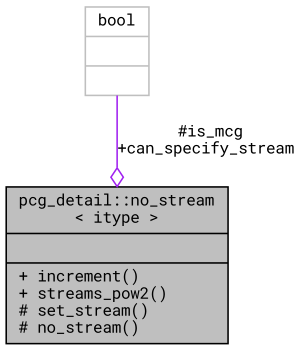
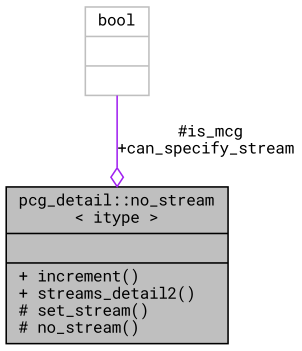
node "pcg_detail::no_stream": text "+ streams_pow2()" -> "+ streams_detail2()"
